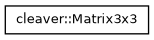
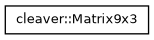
node "cleaver::Matrix3x3": label "cleaver::Matrix3x3" -> "cleaver::Matrix9x3"
